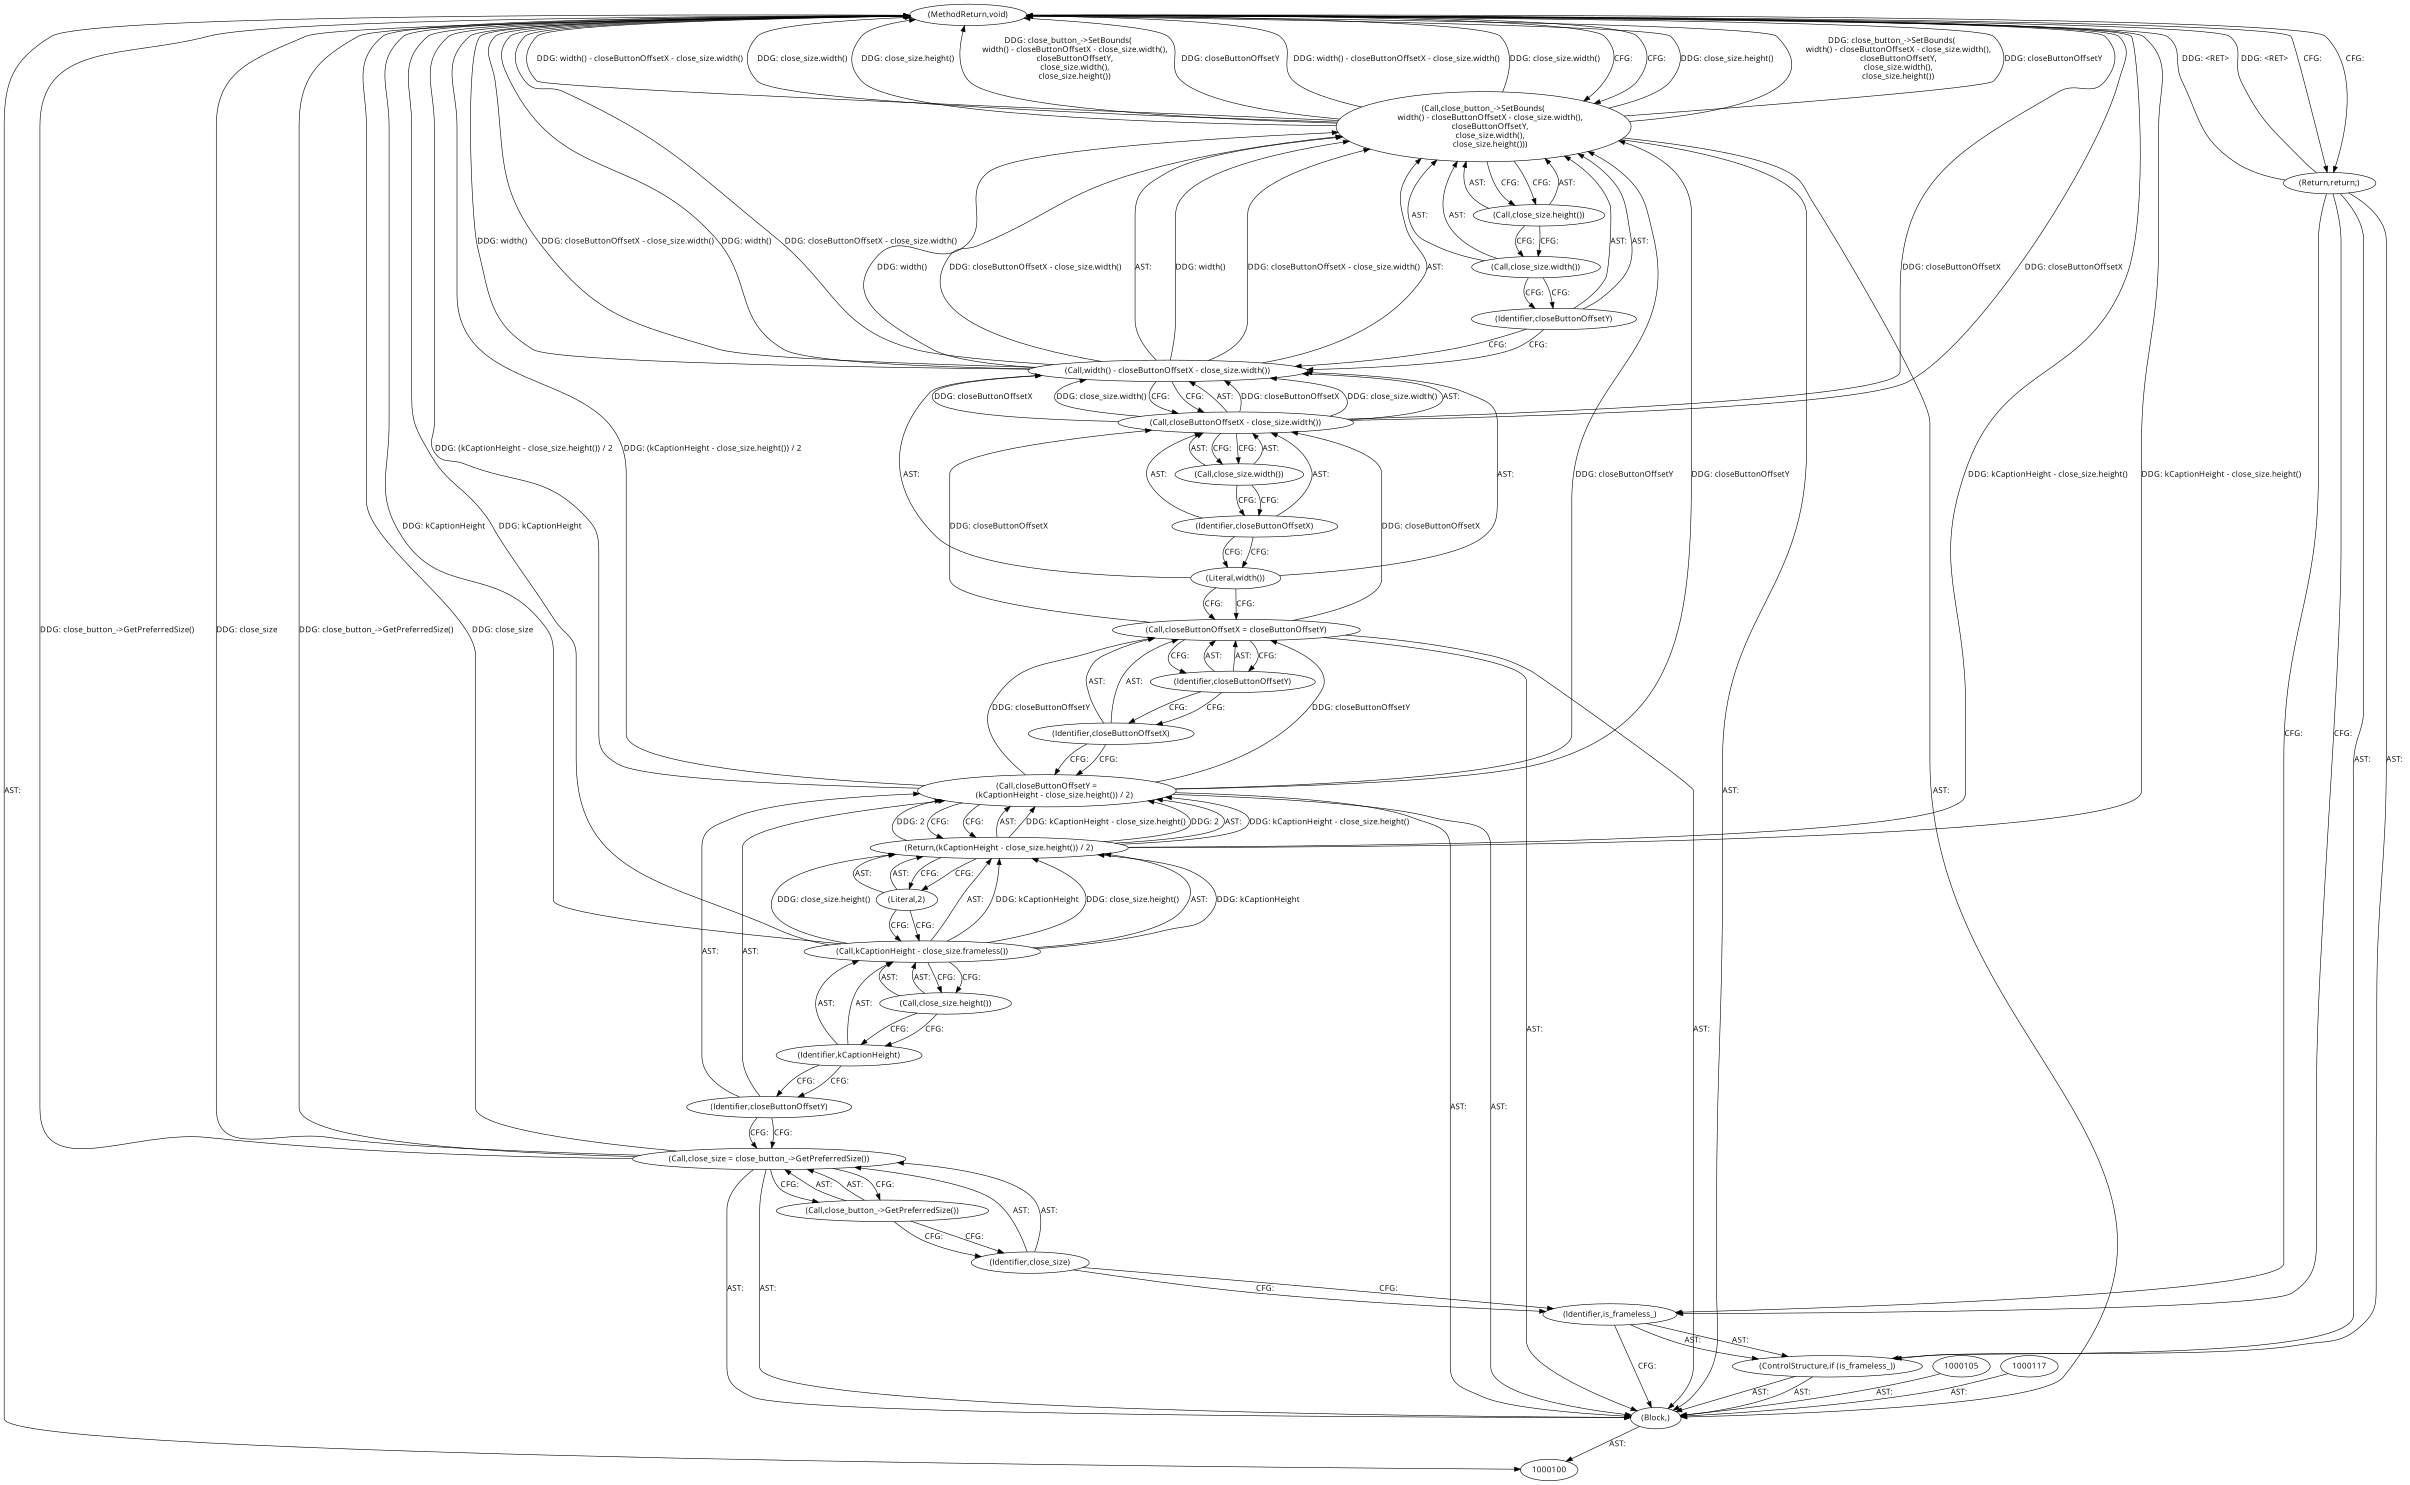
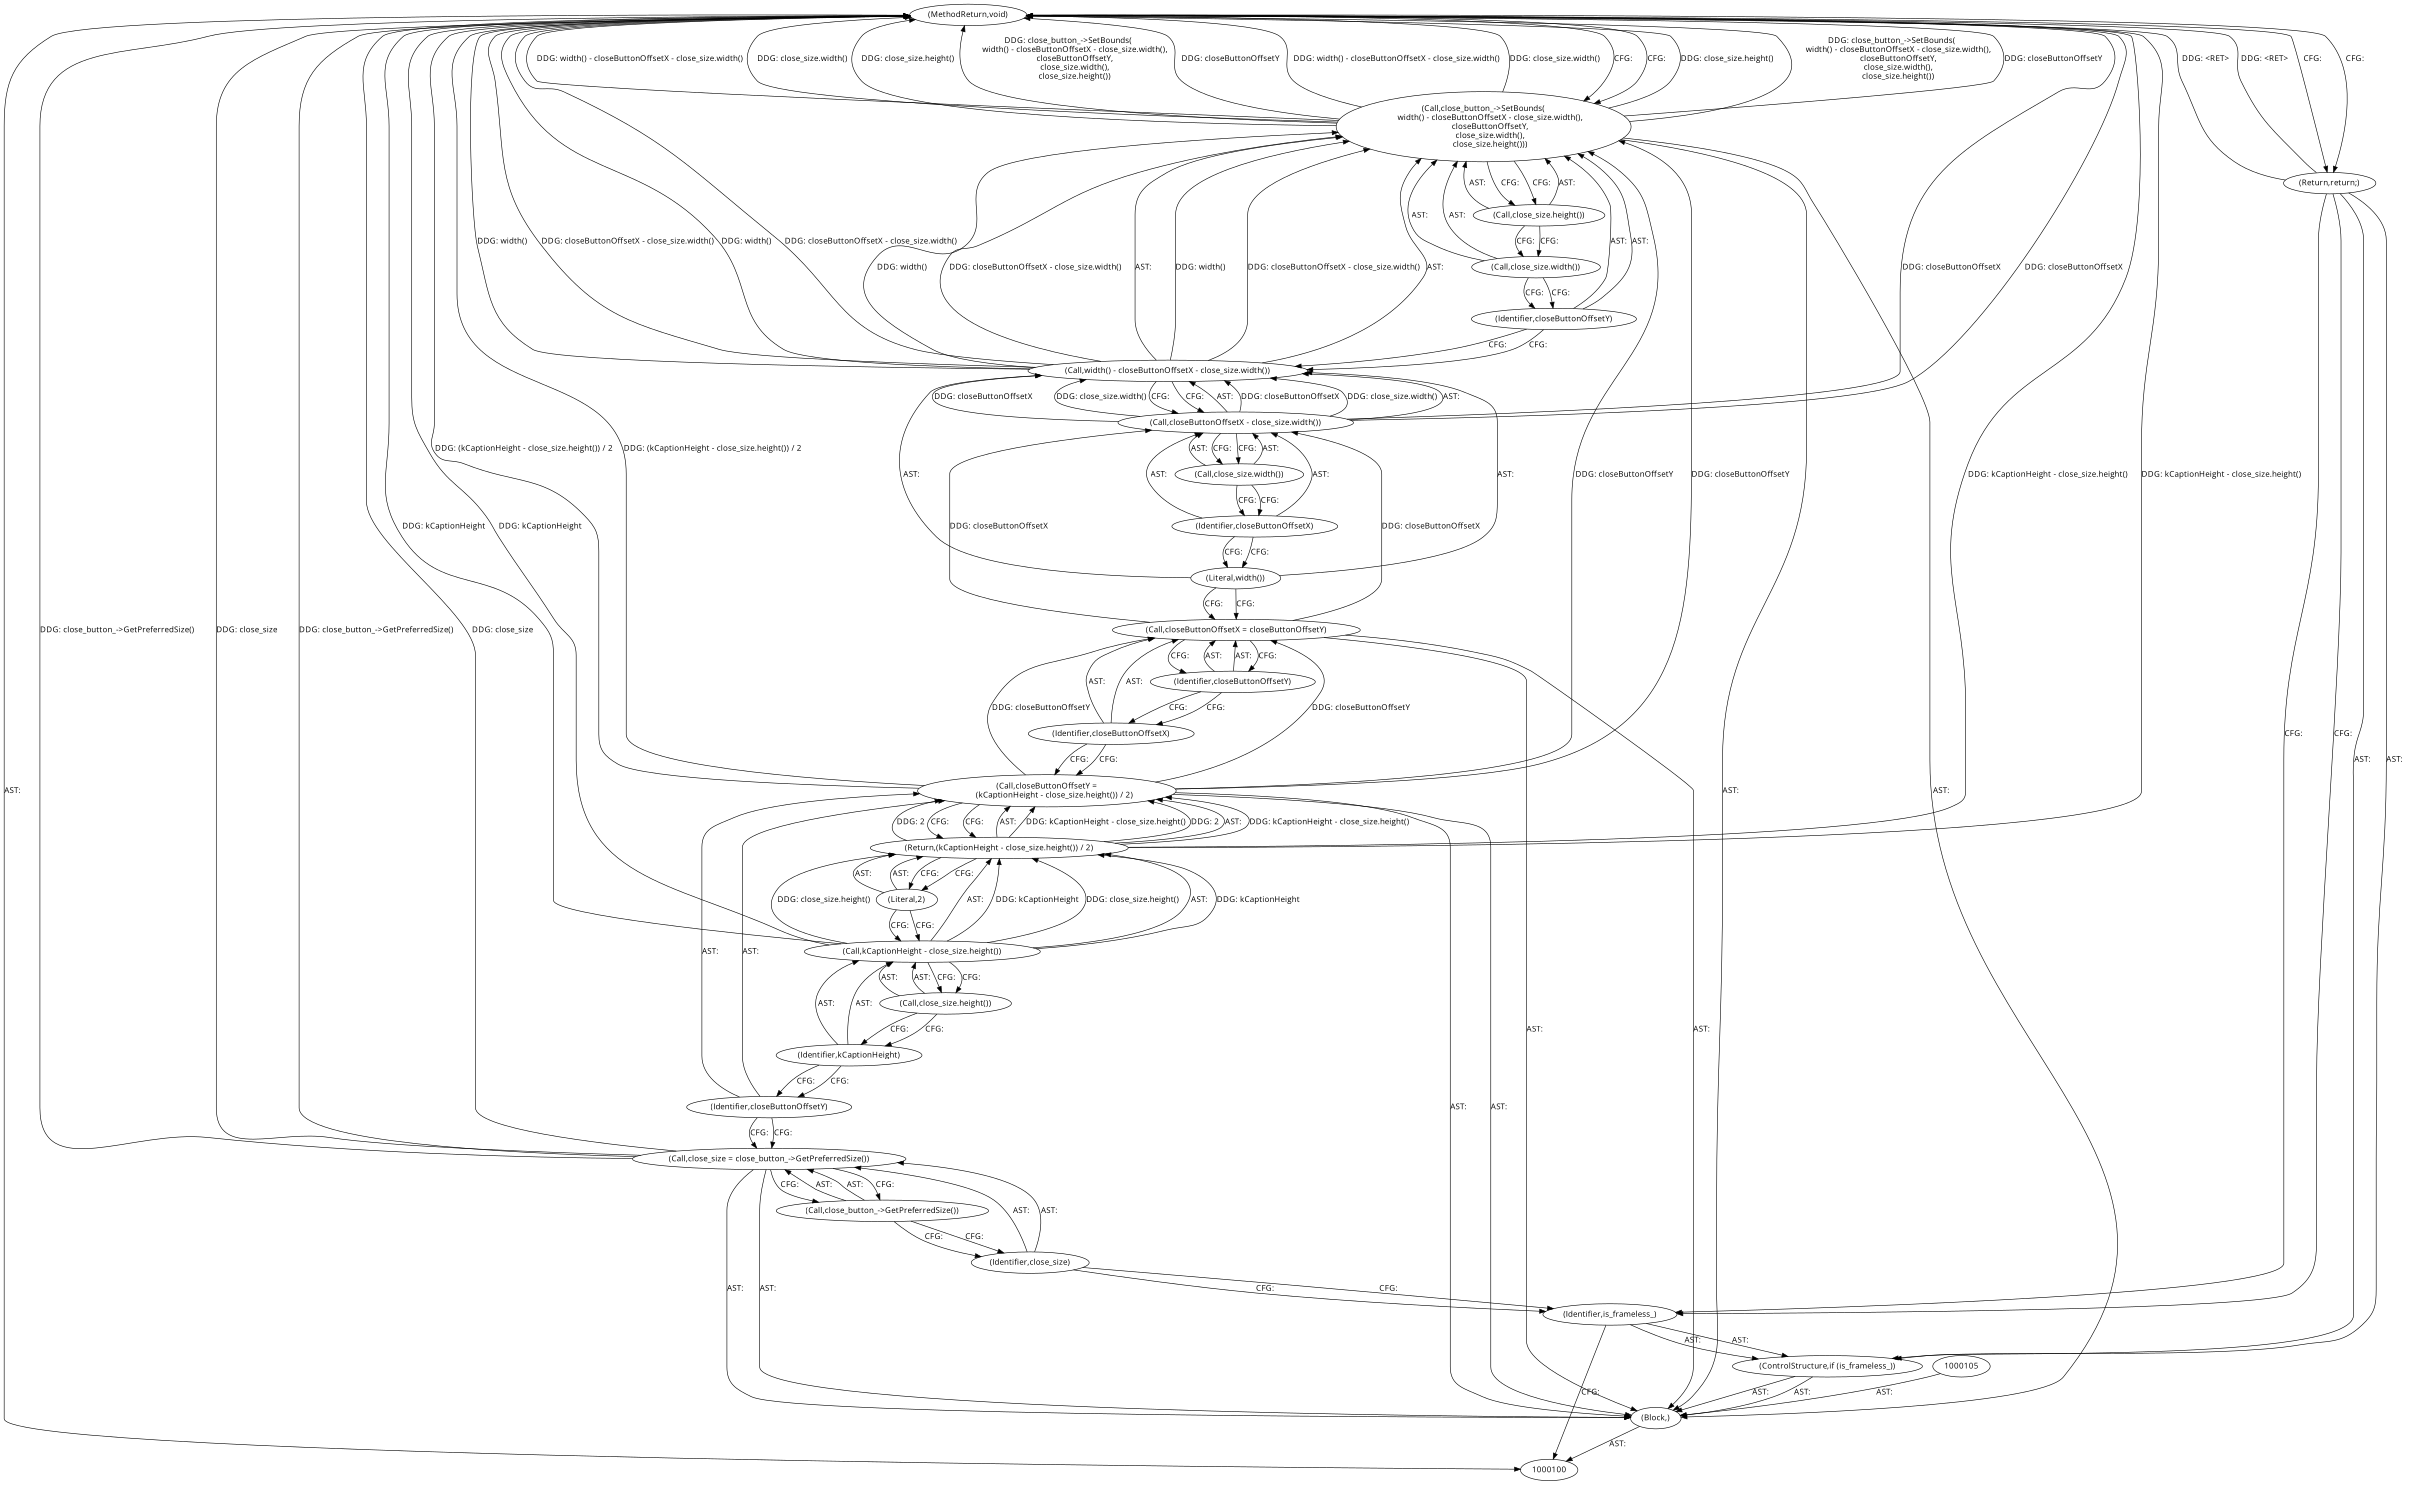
node "(Call,kCaptionHeight - close_size.frameless())": label "(Call,kCaptionHeight - close_size.frameless())" -> "(Call,kCaptionHeight - close_size.height())"
edge "(Identifier,is_frameless_)" -> "(Block,)": now "(Identifier,is_frameless_)" -> "1000100"
node "1000117": removed
